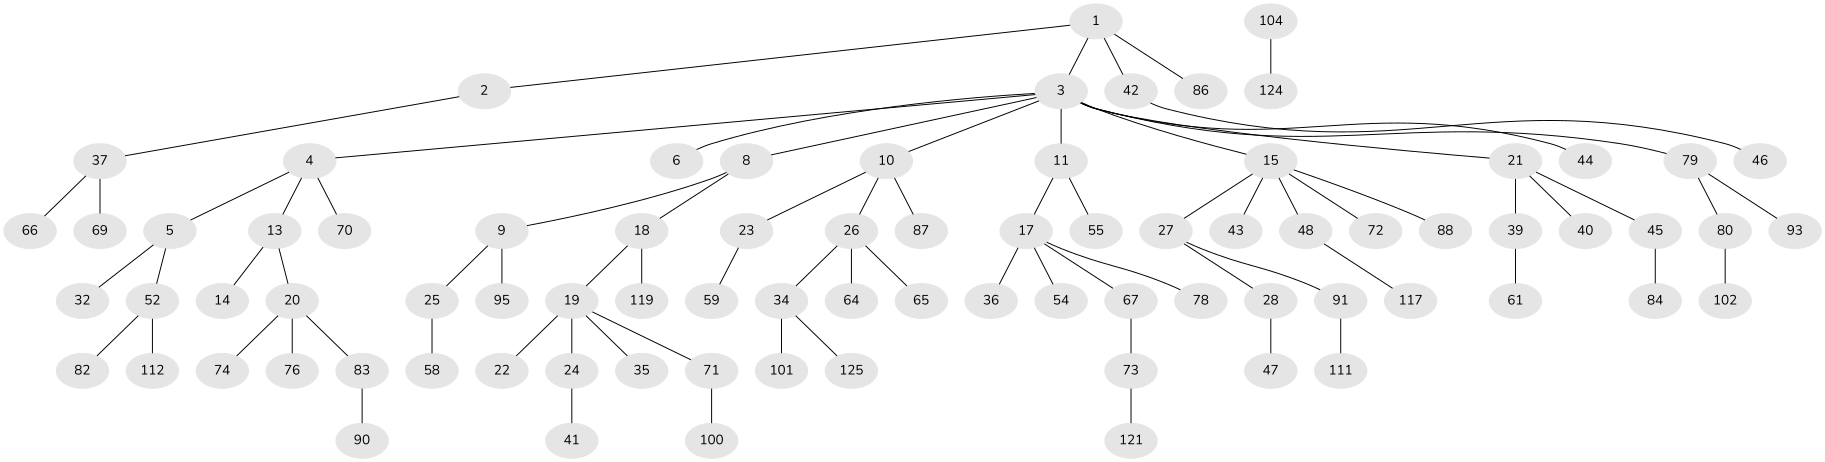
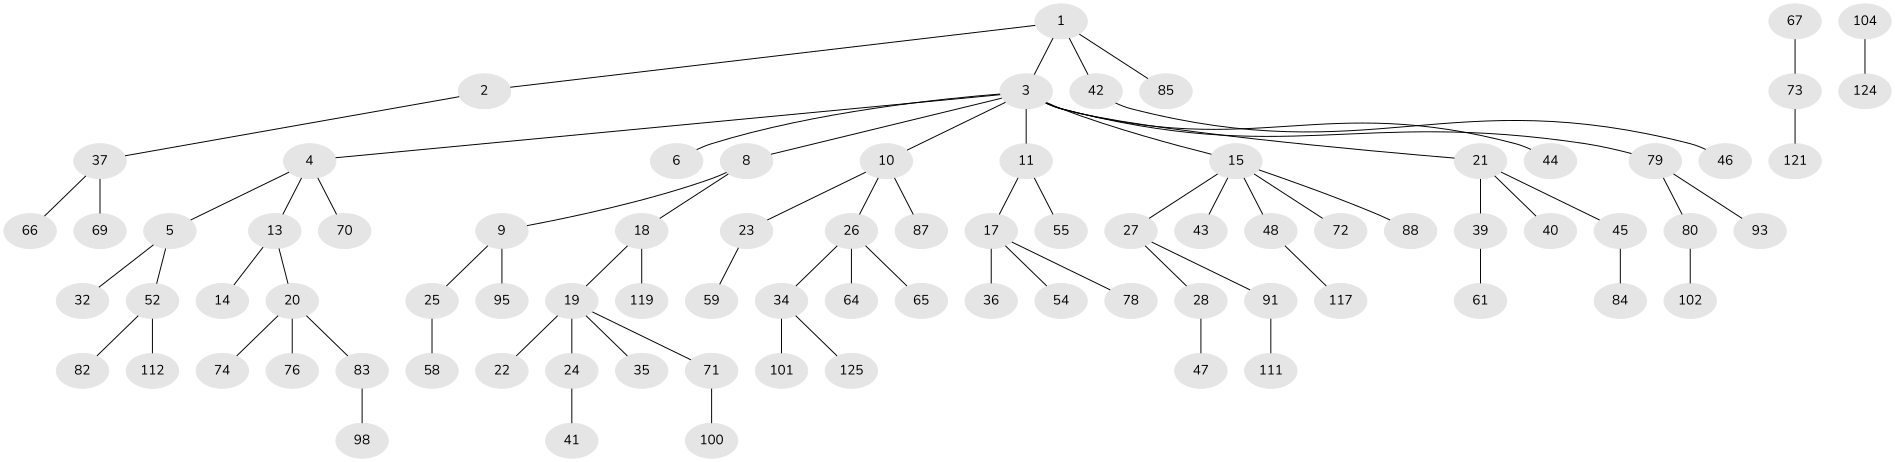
node "86": label "86" -> "85"
edge "17" -- "67": removed
node "90": label "90" -> "98"
